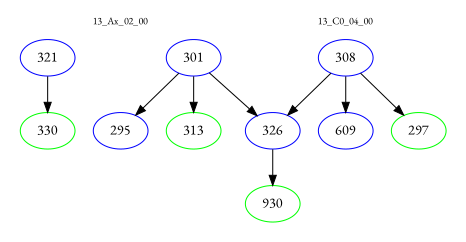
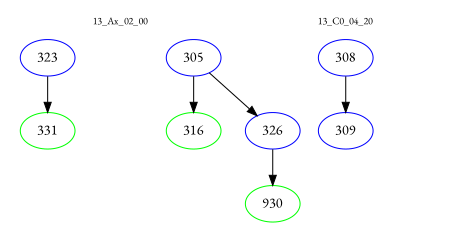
cluster "13_C0_04_00": label "13_C0_04_00" -> "13_C0_04_20"
node "321": label "321" -> "323"
node "301": label "301" -> "305"
edge "308" -> "326": removed
node "330": label "330" -> "331"
node "295": removed
node "313": label "313" -> "316"
node "609": label "609" -> "309"
node "297": removed
